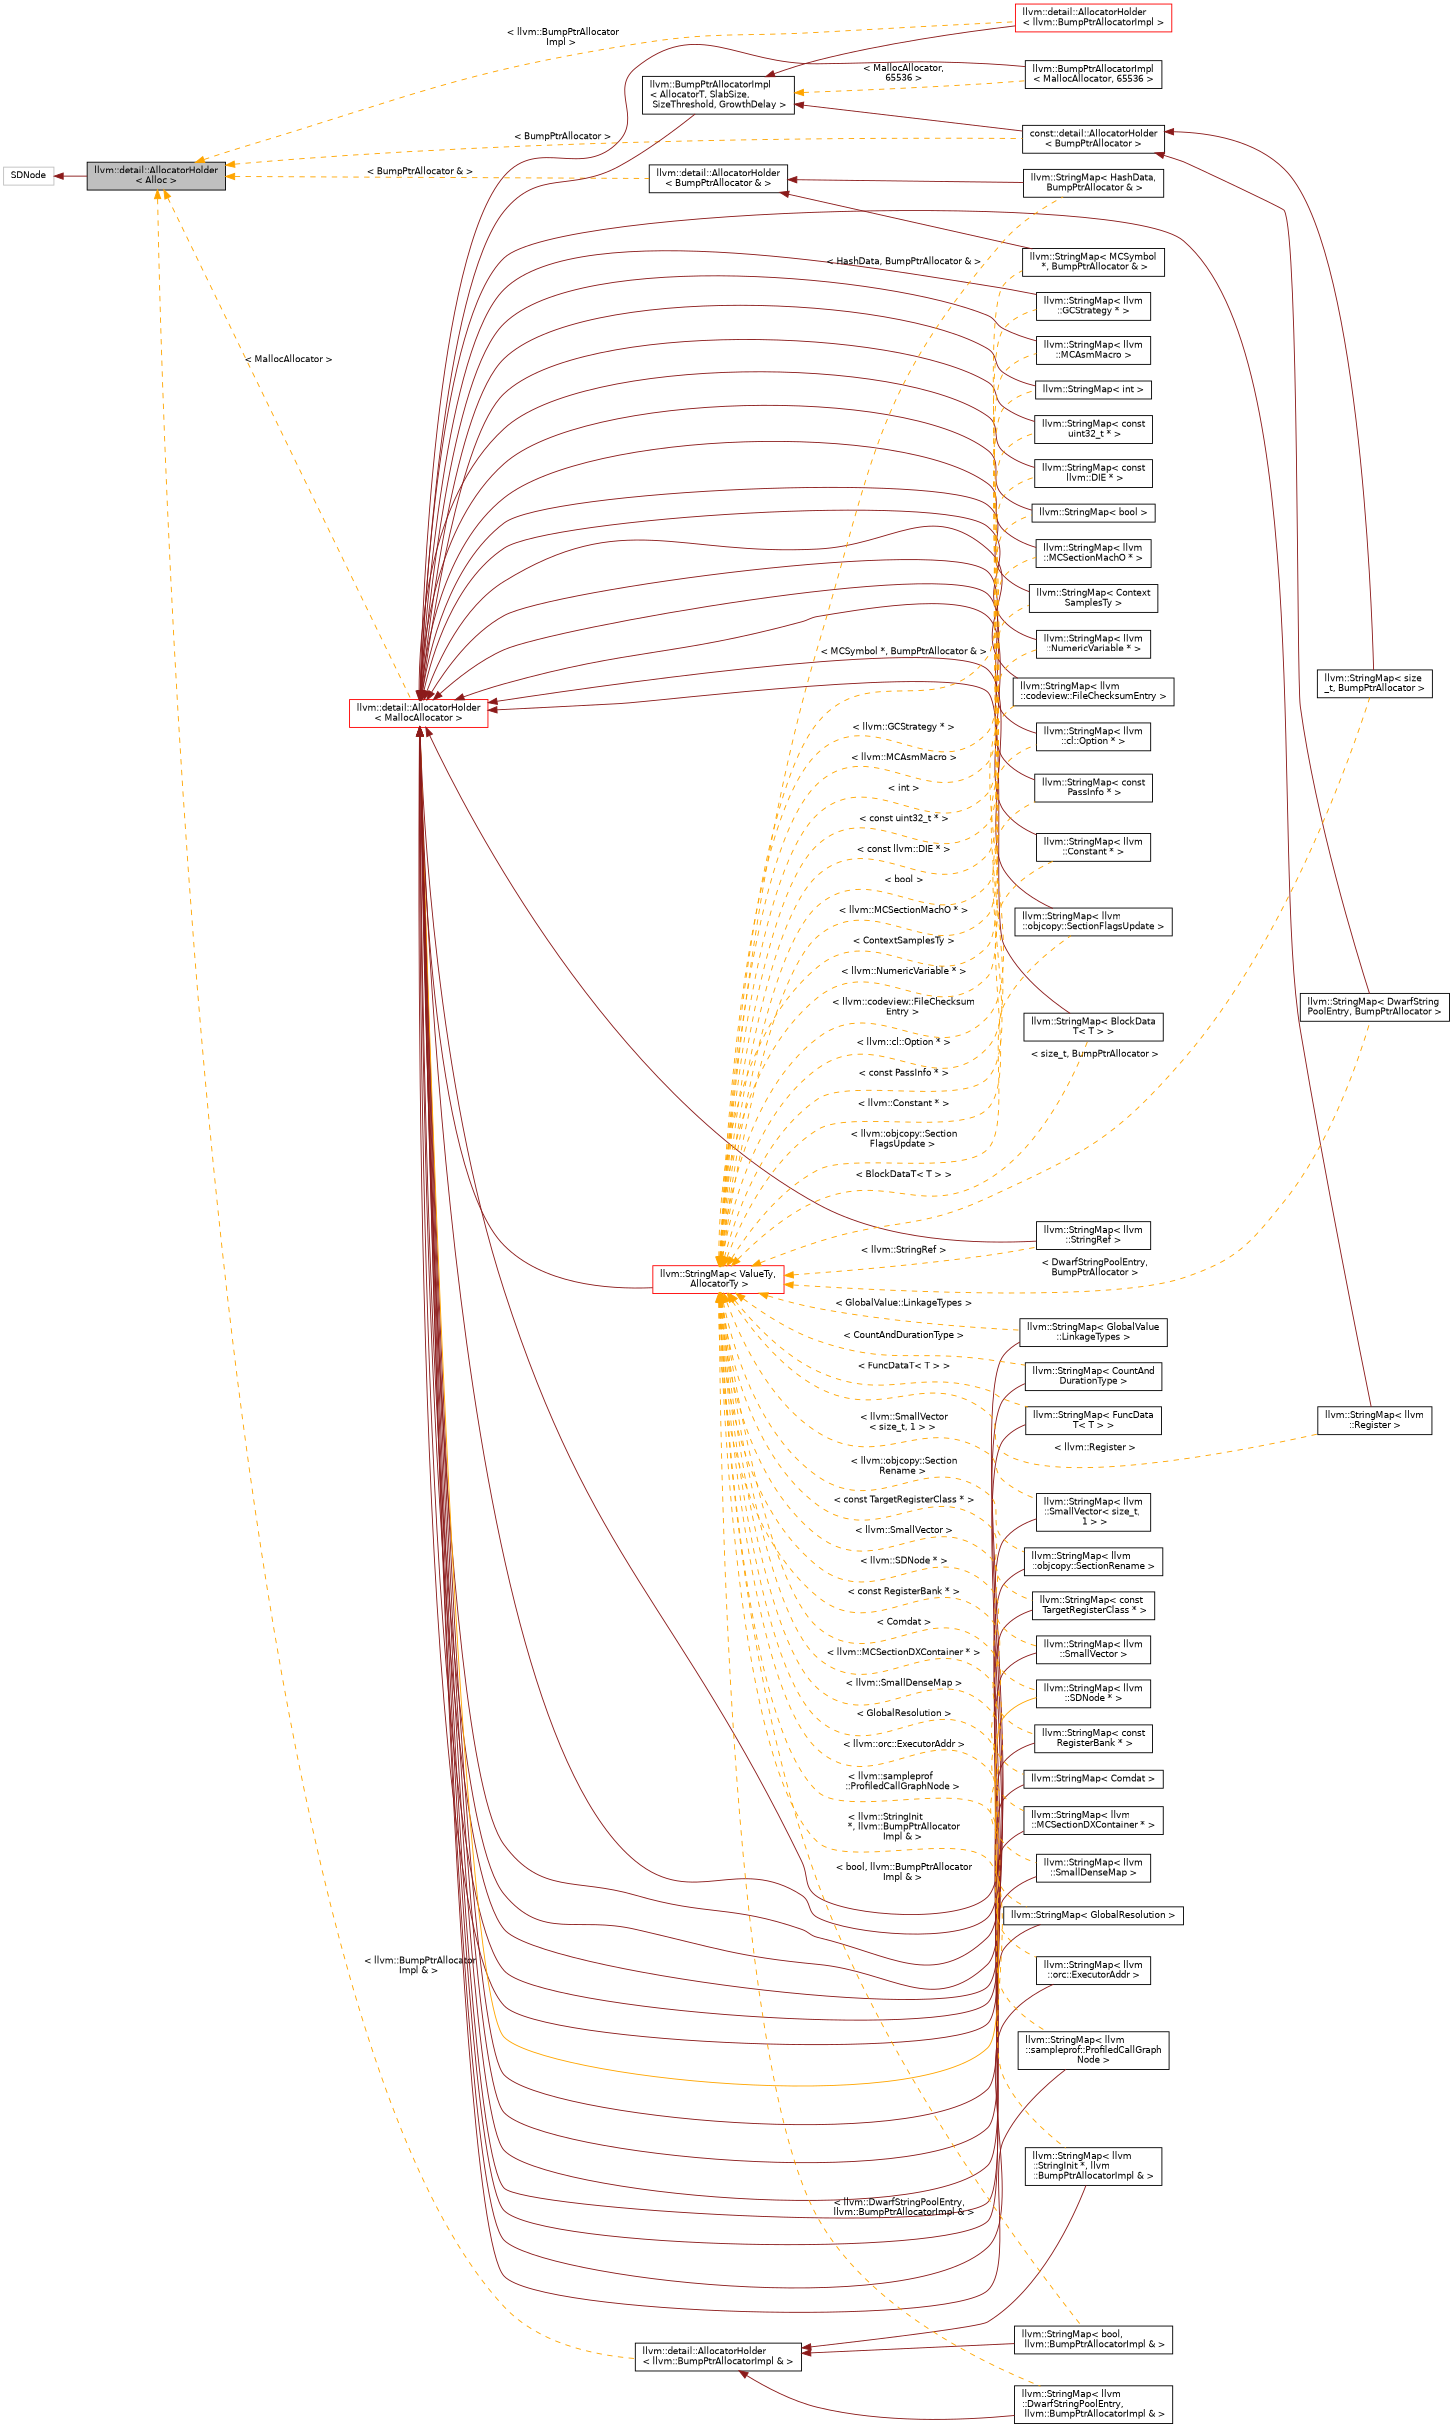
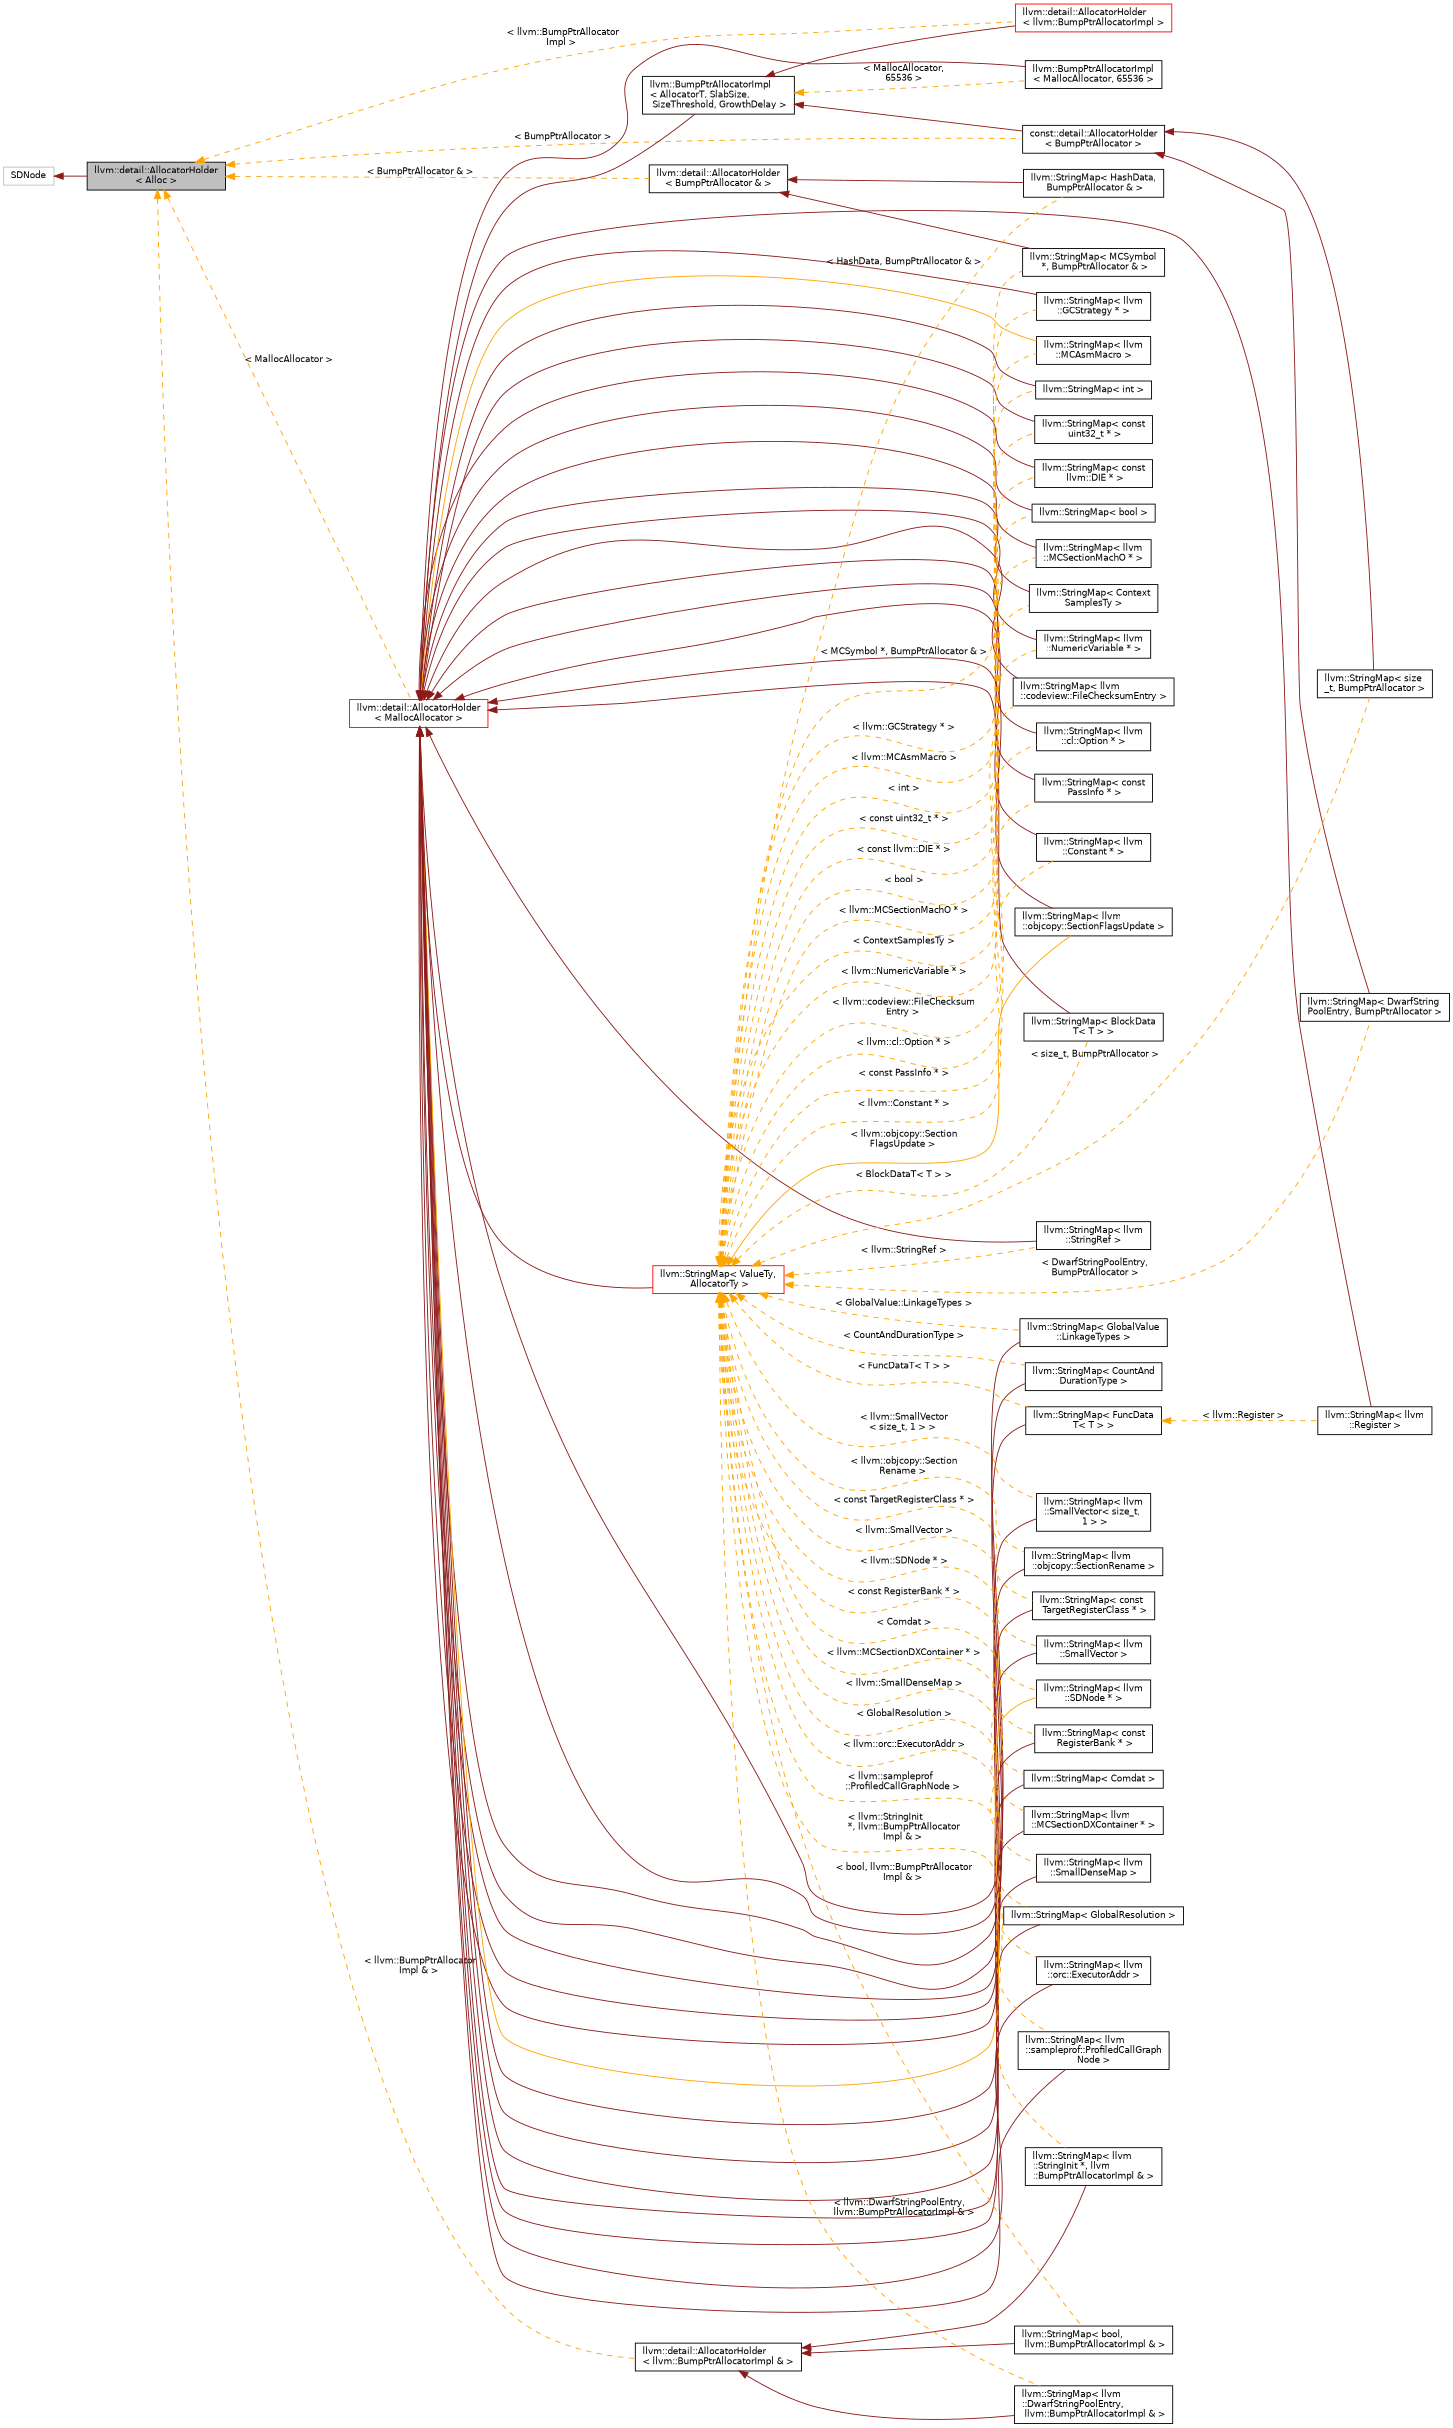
edge "llvm::StringMap< llvm ::MCAsmMacro >" -> "llvm::detail::AllocatorHolder < MallocAllocator >": color firebrick4 -> orange
edge "llvm::StringMap< llvm ::objcopy::SectionFlagsUpdate >" -> "llvm::StringMap< ValueTy, AllocatorTy >": style dashed -> solid
edge "llvm::StringMap< llvm ::Register >" -> "llvm::StringMap< ValueTy, AllocatorTy >": now "llvm::StringMap< llvm ::Register >" -> "llvm::StringMap< FuncData T< T > >"
